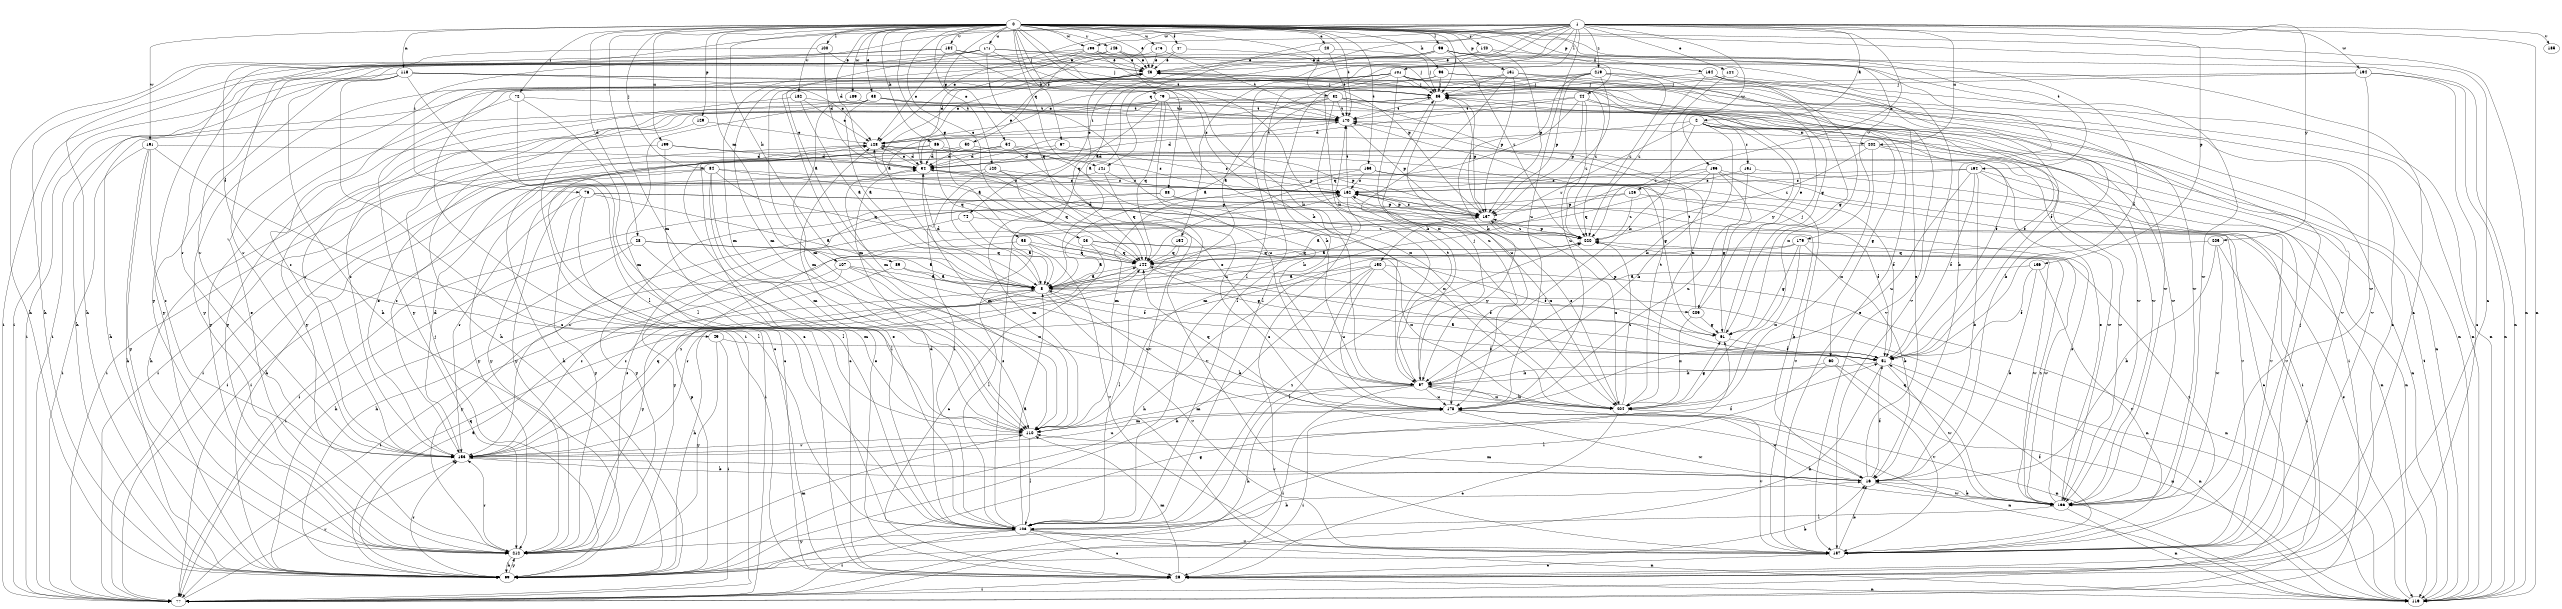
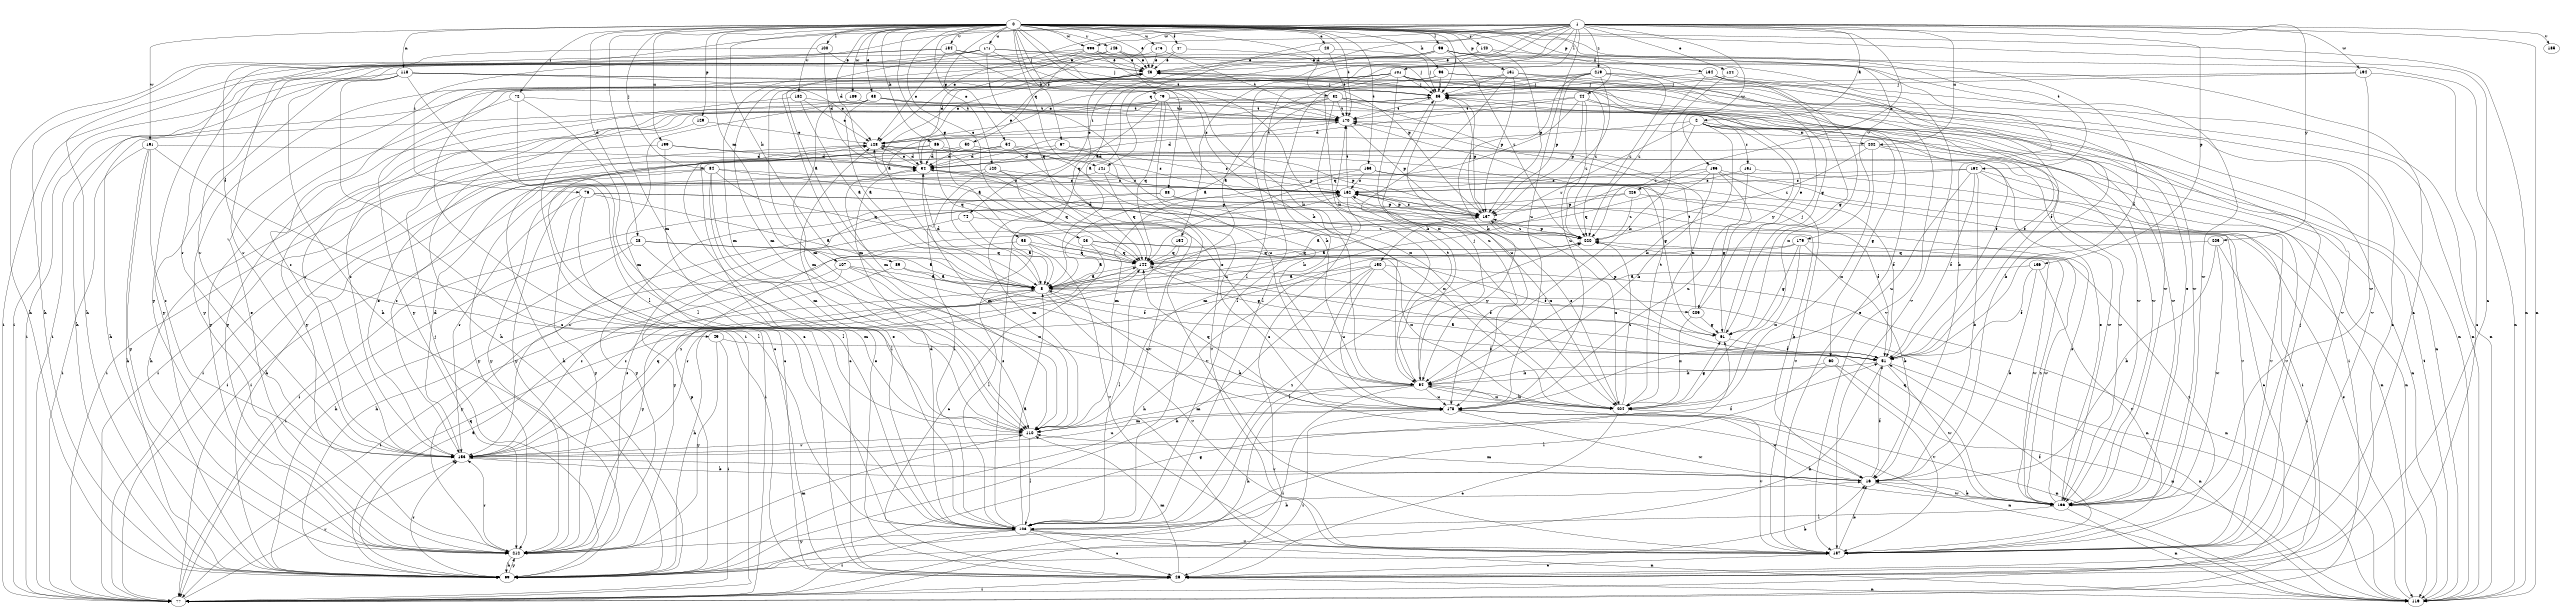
node "193": label "193" -> "993"
edge "16" -> "43": now "196" -> "43"
node "125": label "125" -> "425"
edge "194" -> "119": removed, label "n"
node "97": label "97" -> "94"
edge "67" -> "187": added, label "v"
